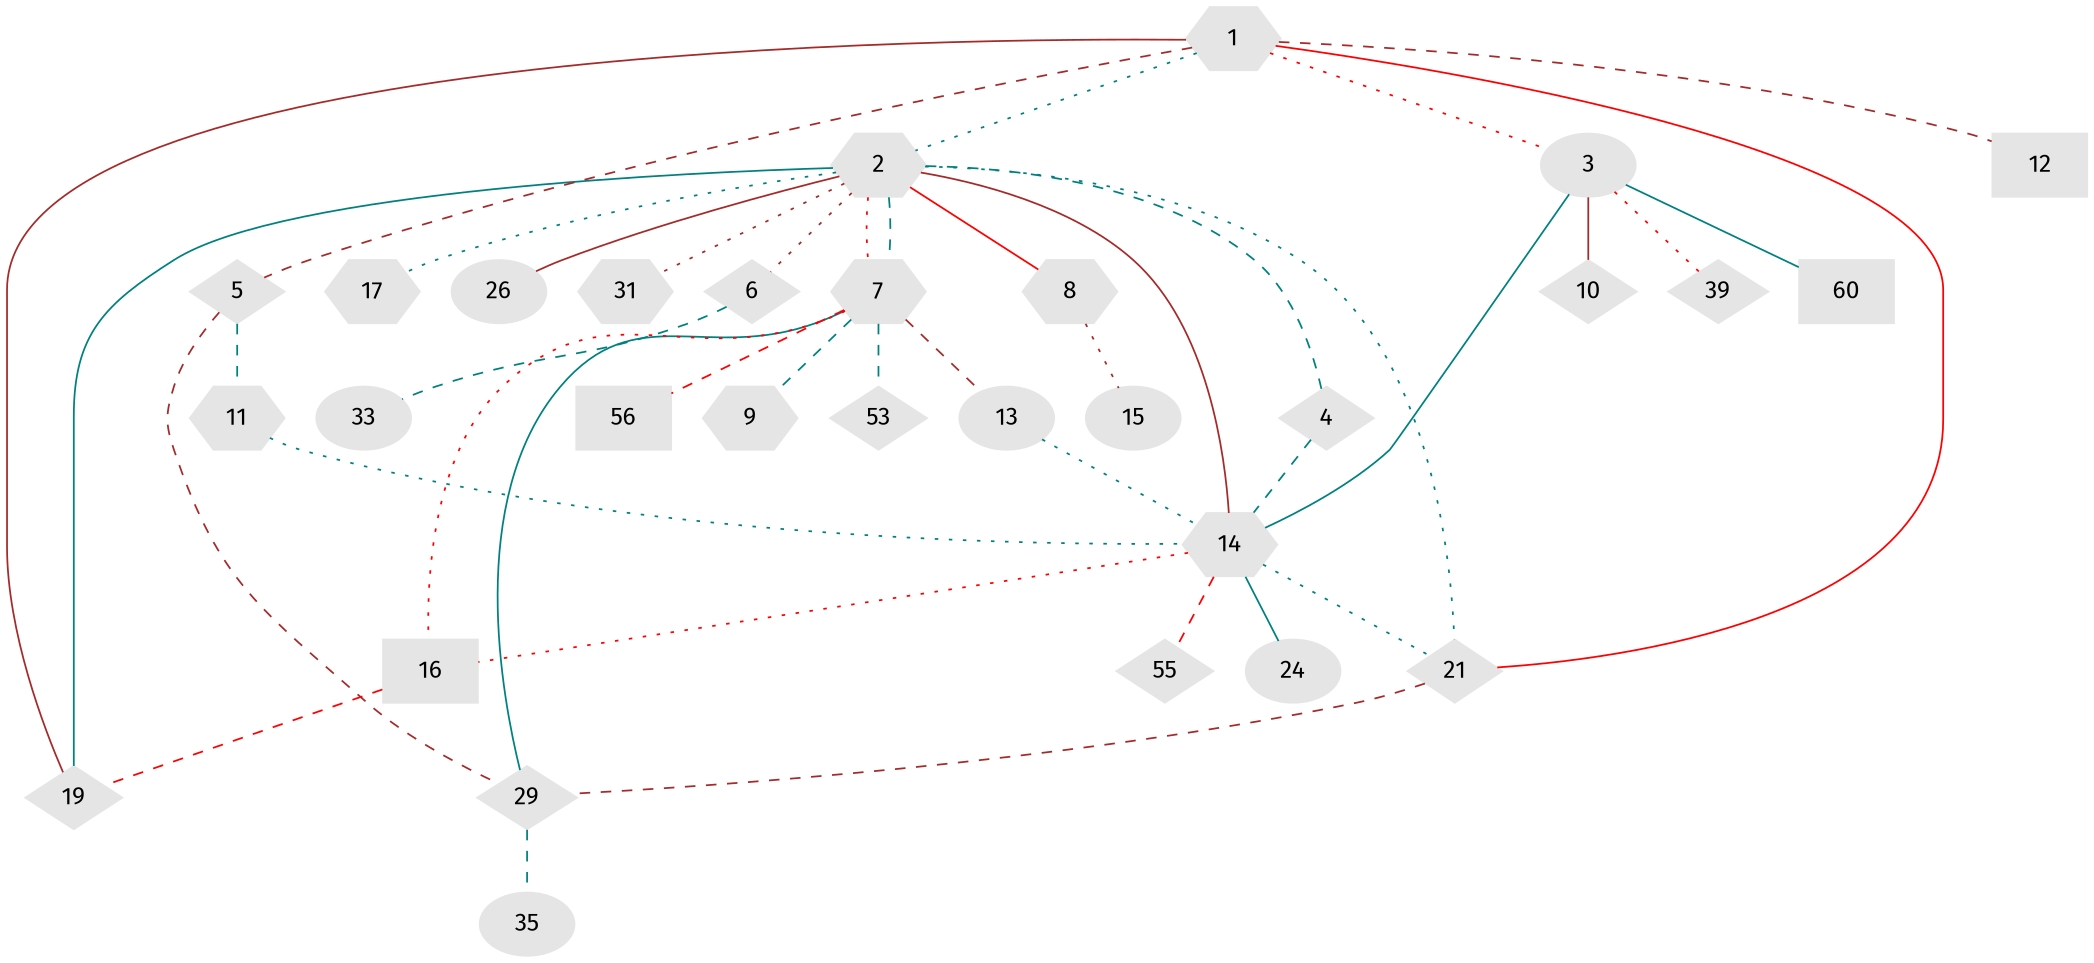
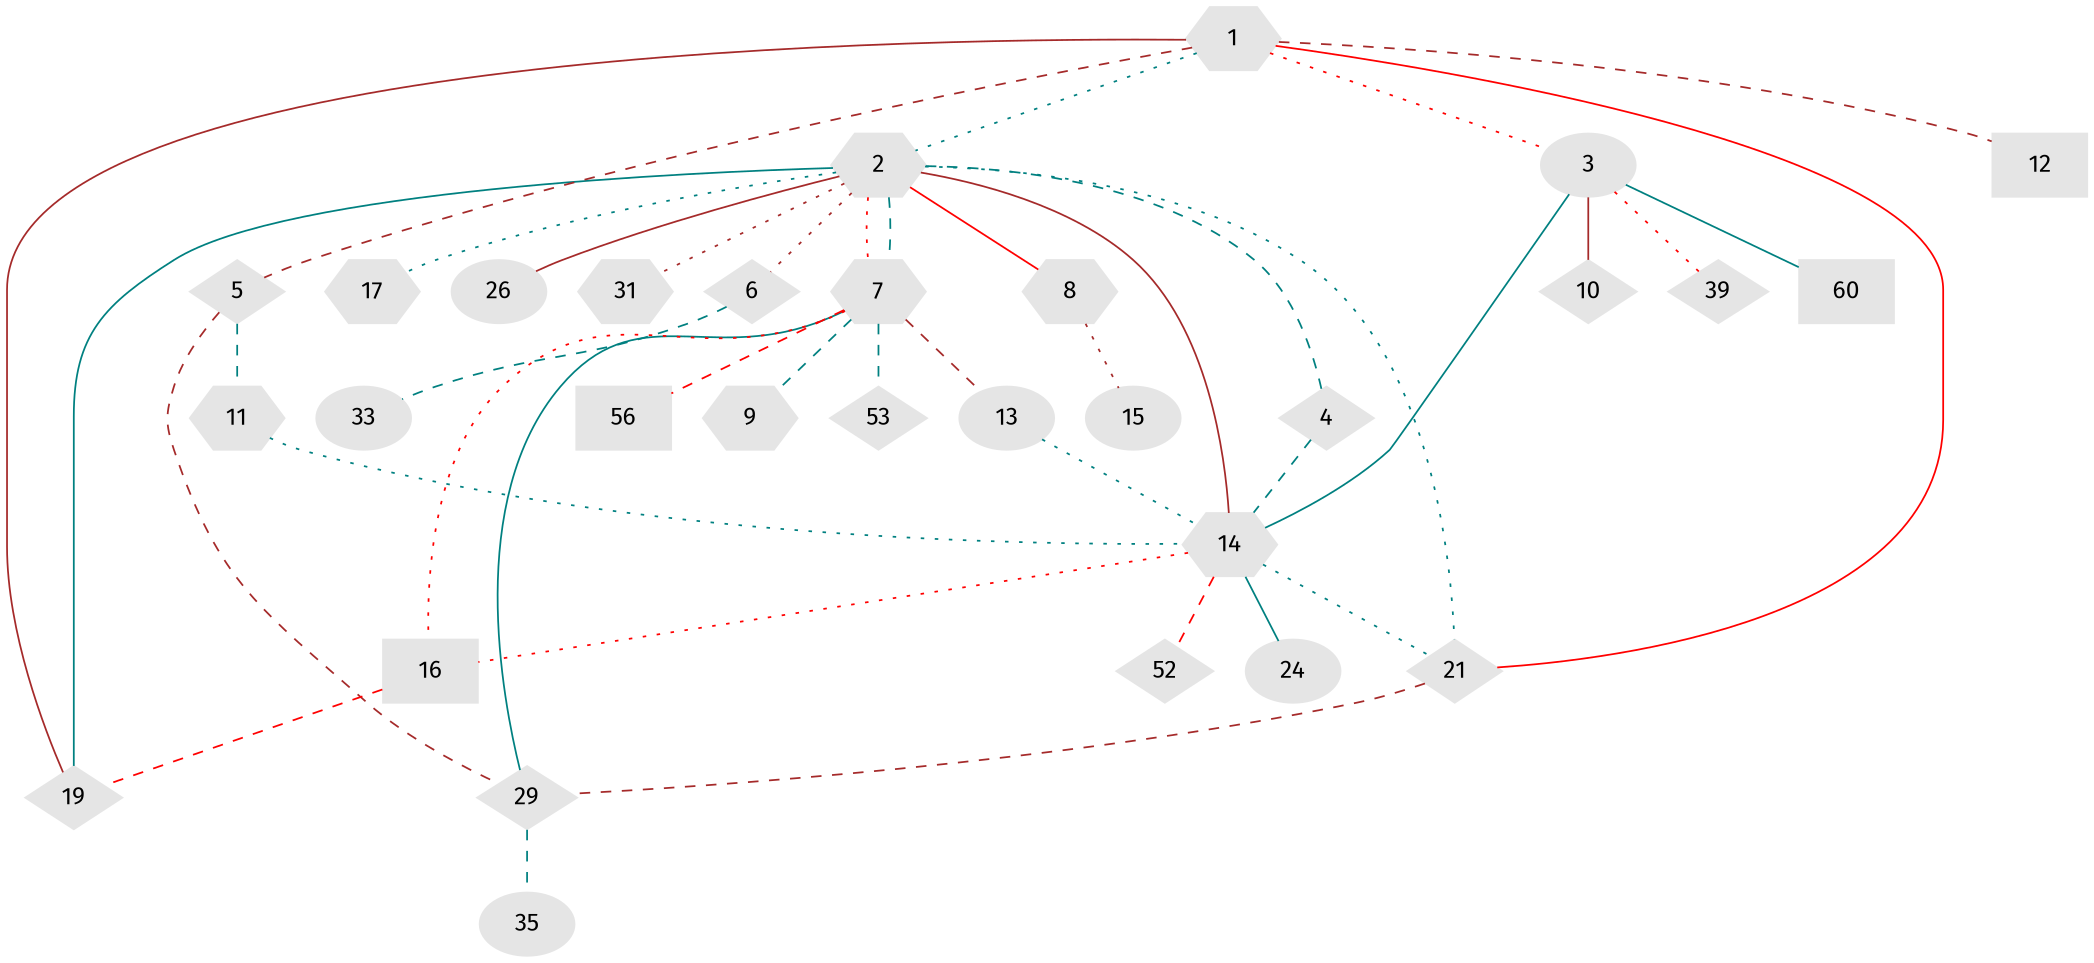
node "55": label "55" -> "52"
